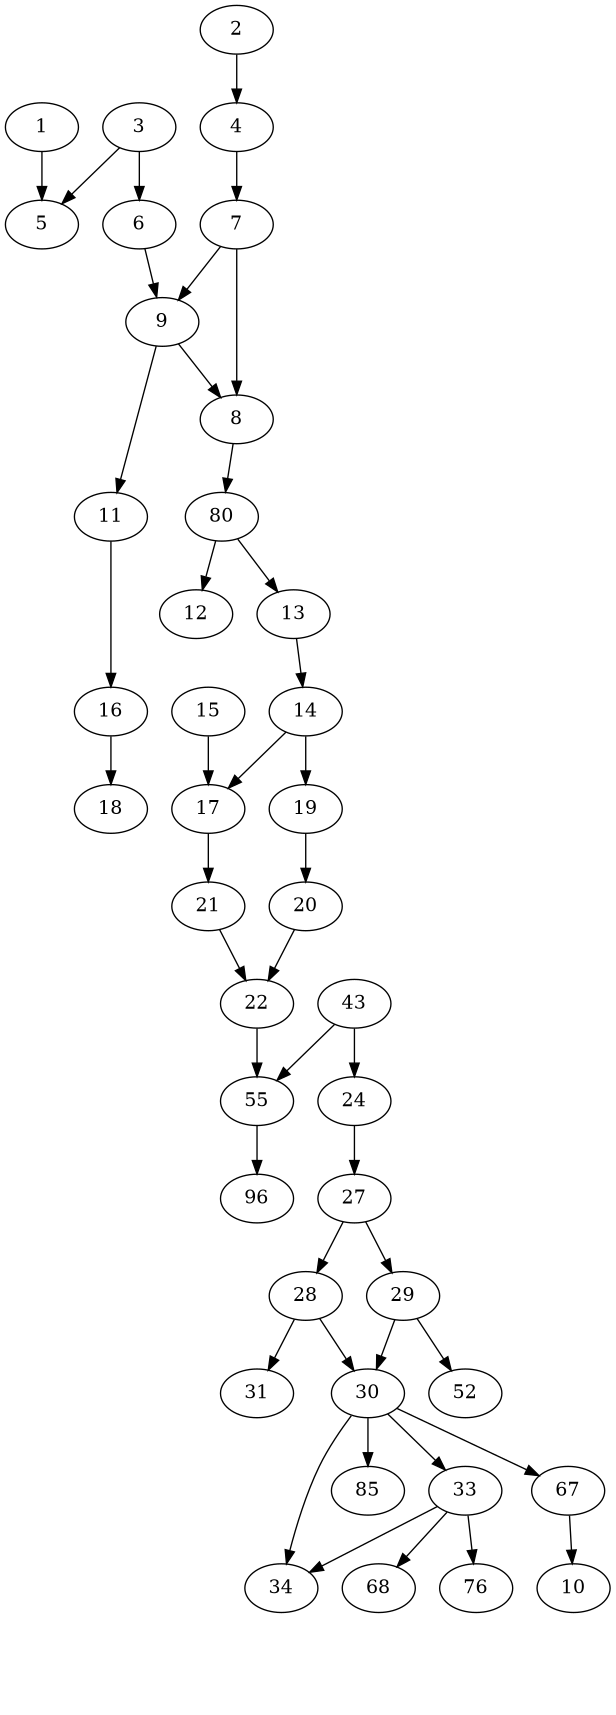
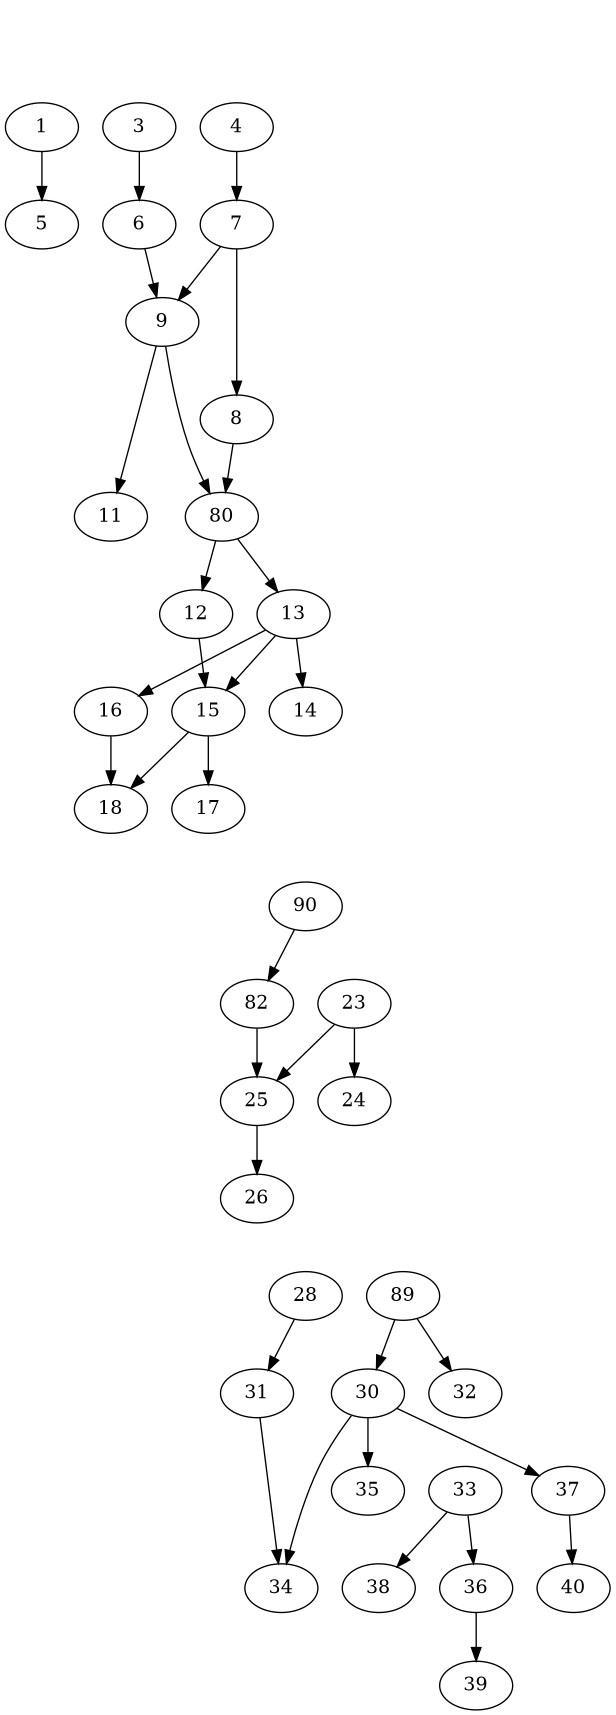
node "2": removed
edge "3" -> "5": removed
edge "9" -> "8": now "9" -> "80"
edge "11" -> "16": now "13" -> "16"
edge "12" -> "15": added
edge "13" -> "15": added
edge "15" -> "18": added
edge "14" -> "17": removed
node "19": removed
node "21": removed
node "20": label "20" -> "90"
node "22": label "22" -> "82"
node "43": label "43" -> "23"
node "55": label "55" -> "25"
node "96": label "96" -> "26"
node "27": removed
node "29": label "29" -> "89"
edge "28" -> "30": removed
node "52": label "52" -> "32"
edge "30" -> "33": removed
node "85": label "85" -> "35"
node "67": label "67" -> "37"
edge "33" -> "34": now "31" -> "34"
node "68": label "68" -> "38"
node "76": label "76" -> "36"
node "10": label "10" -> "40"
node "39": added
